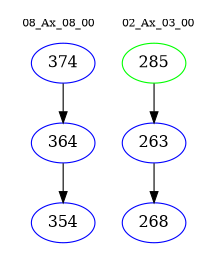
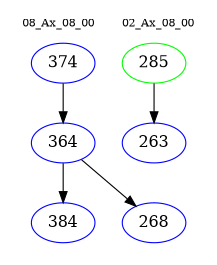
cluster "02_Ax_03_00": label "02_Ax_03_00" -> "02_Ax_08_00"
edge "263" -> "268": now "364" -> "268"
node "354": label "354" -> "384"
